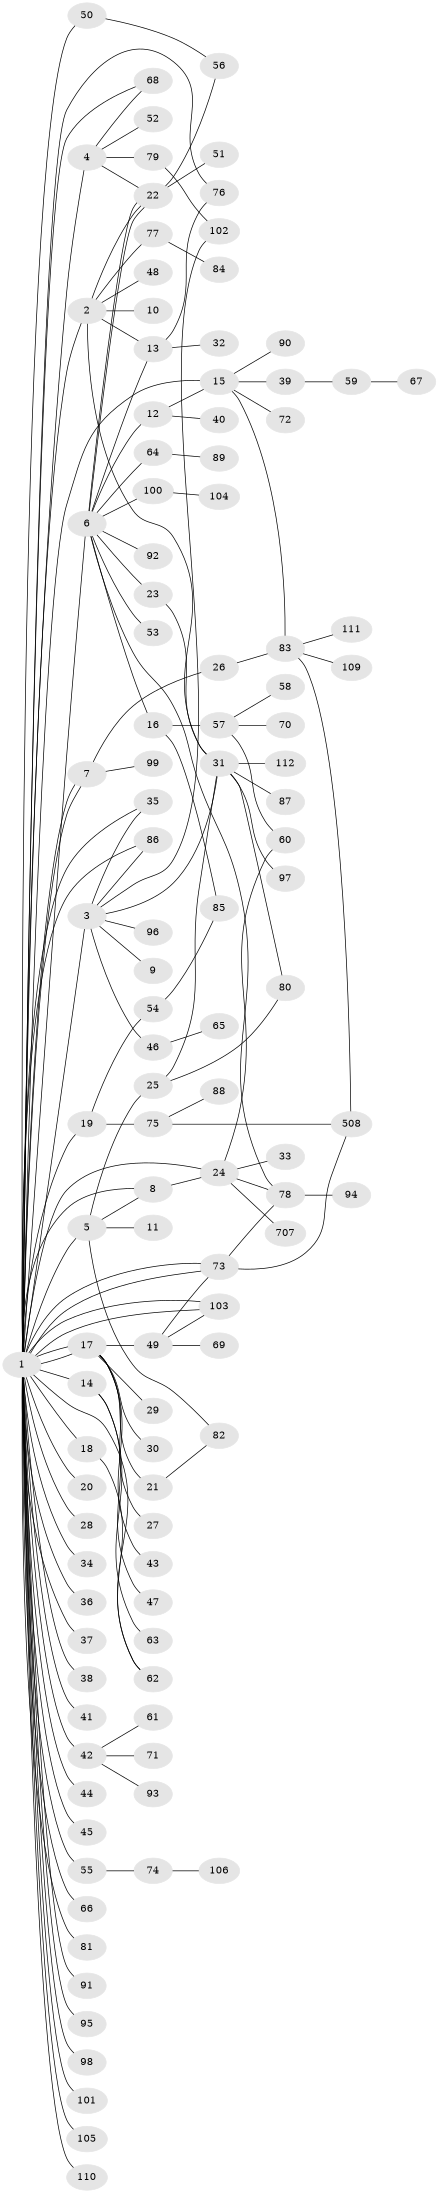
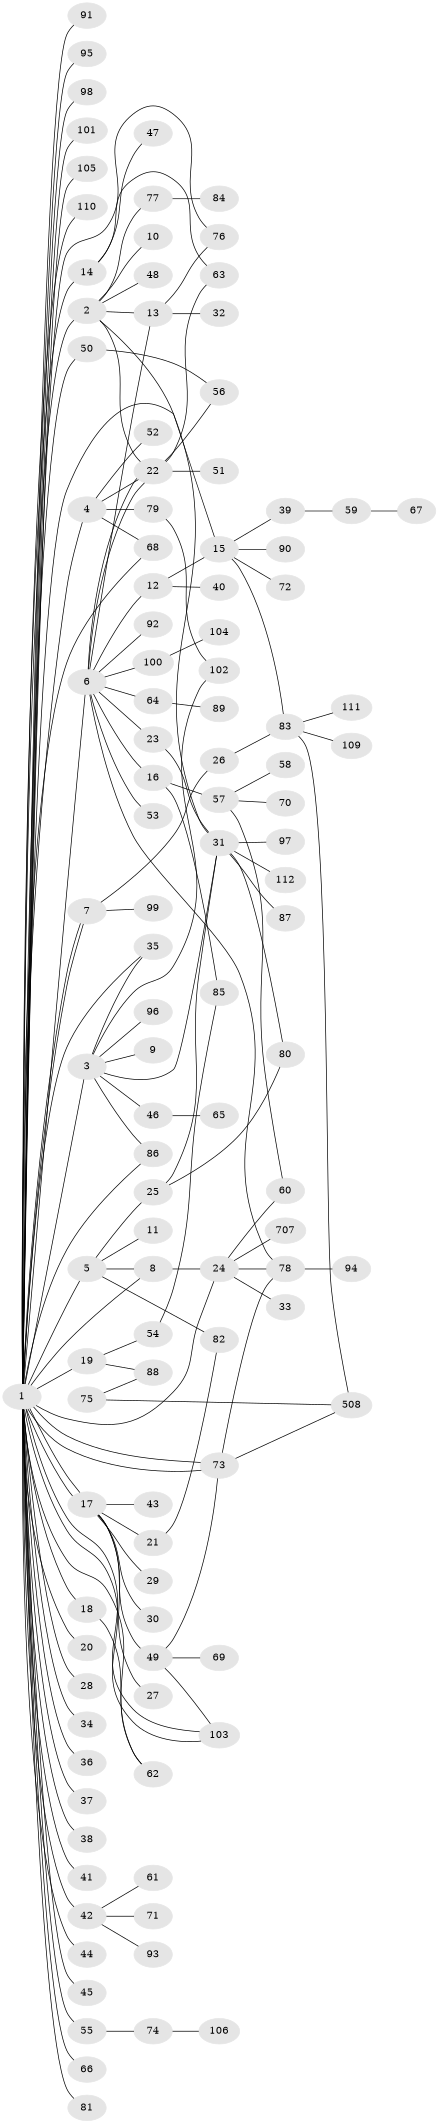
edge "63" -- "22": added
edge "19" -- "75": now "19" -- "88"
